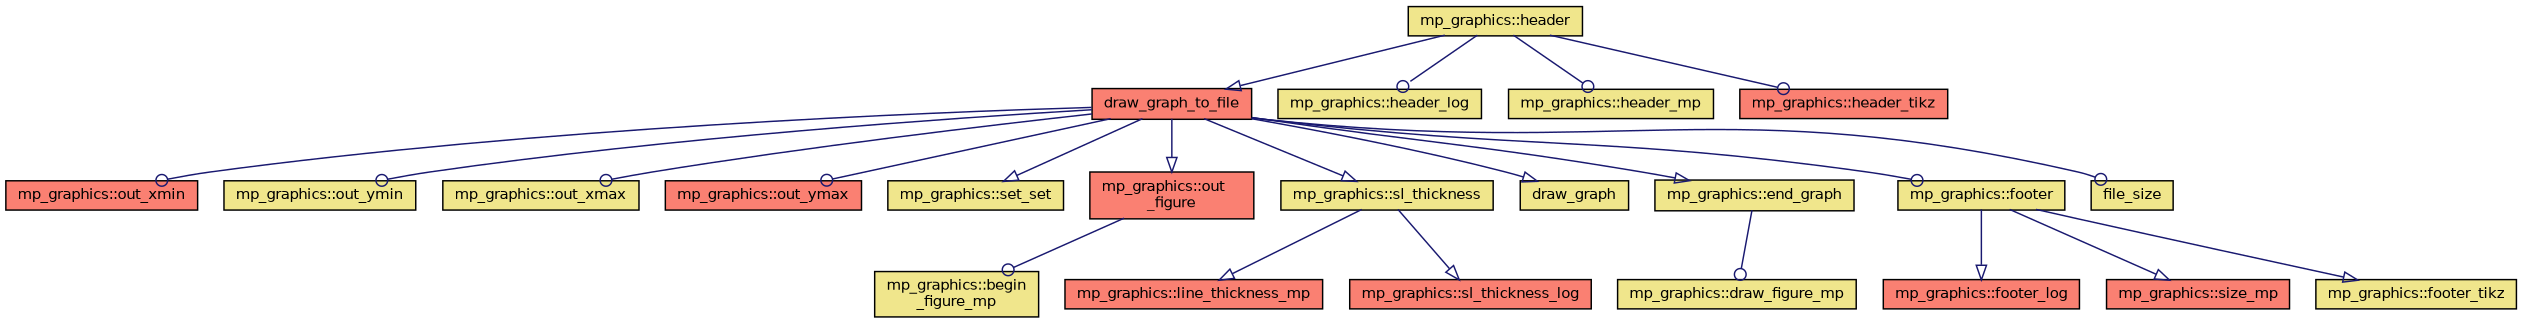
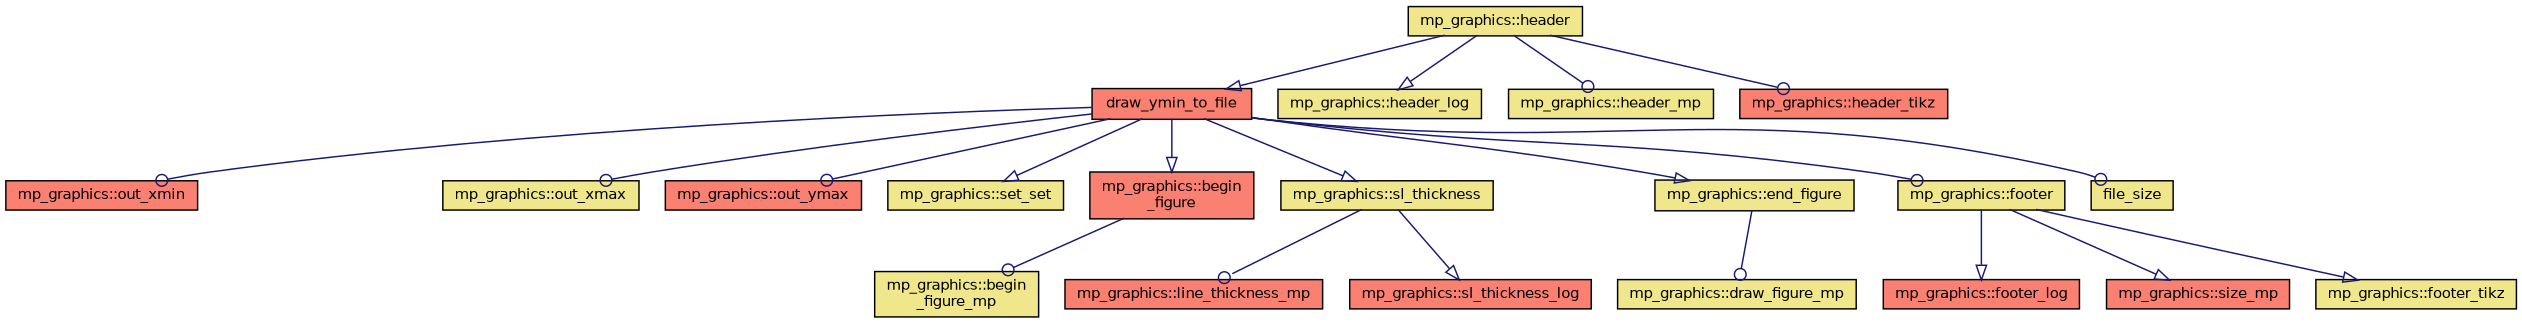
edge "mp_graphics::header" -> "mp_graphics::header_log": arrowhead odot -> onormal
node "draw_graph_to_file": label "draw_graph_to_file" -> "draw_ymin_to_file"
node "mp_graphics::out_ymin": removed
node "mp_graphics::out _figure": label "mp_graphics::out _figure" -> "mp_graphics::begin _figure"
node "draw_graph": removed
node "mp_graphics::end_graph": label "mp_graphics::end_graph" -> "mp_graphics::end_figure"
edge "mp_graphics::sl_thickness" -> "mp_graphics::line_thickness_mp": arrowhead onormal -> odot
